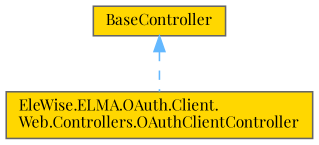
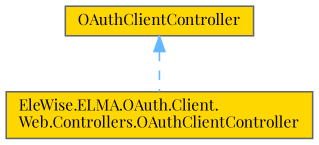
node "BaseController": label "BaseController" -> "OAuthClientController"
